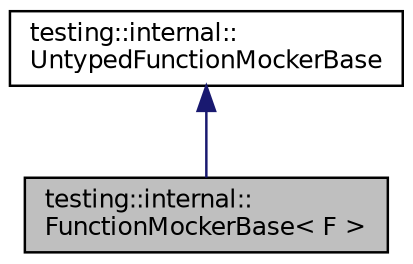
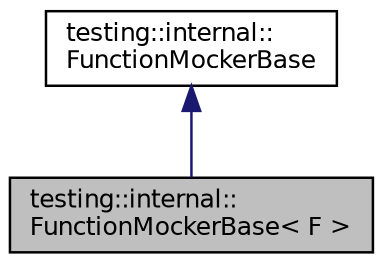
node "testing::internal:: UntypedFunctionMockerBase": label "testing::internal:: UntypedFunctionMockerBase" -> "testing::internal:: FunctionMockerBase"
